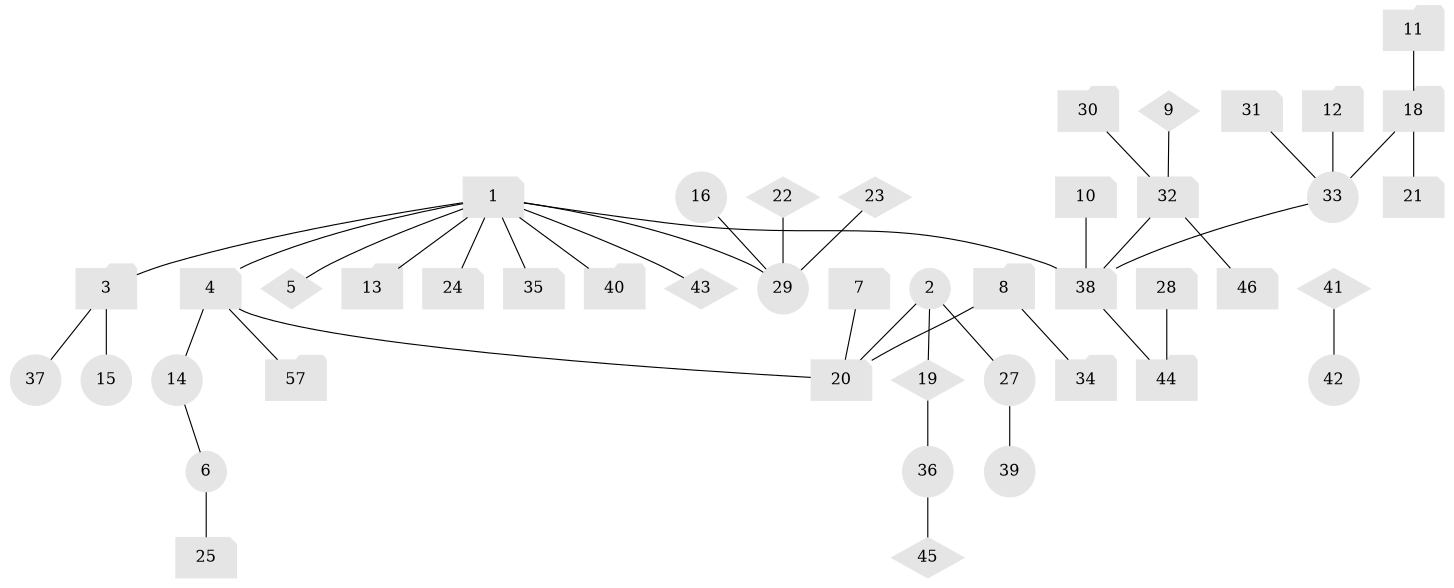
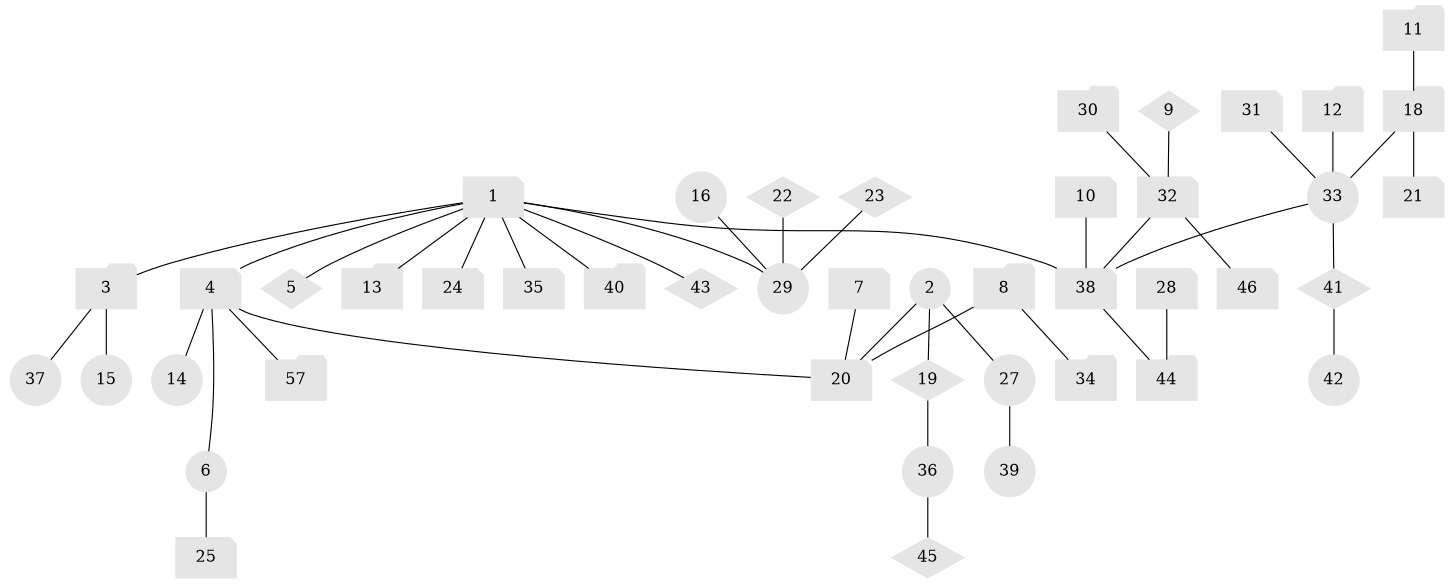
edge "33" -- "41": added
edge "14" -- "6": now "4" -- "6"
